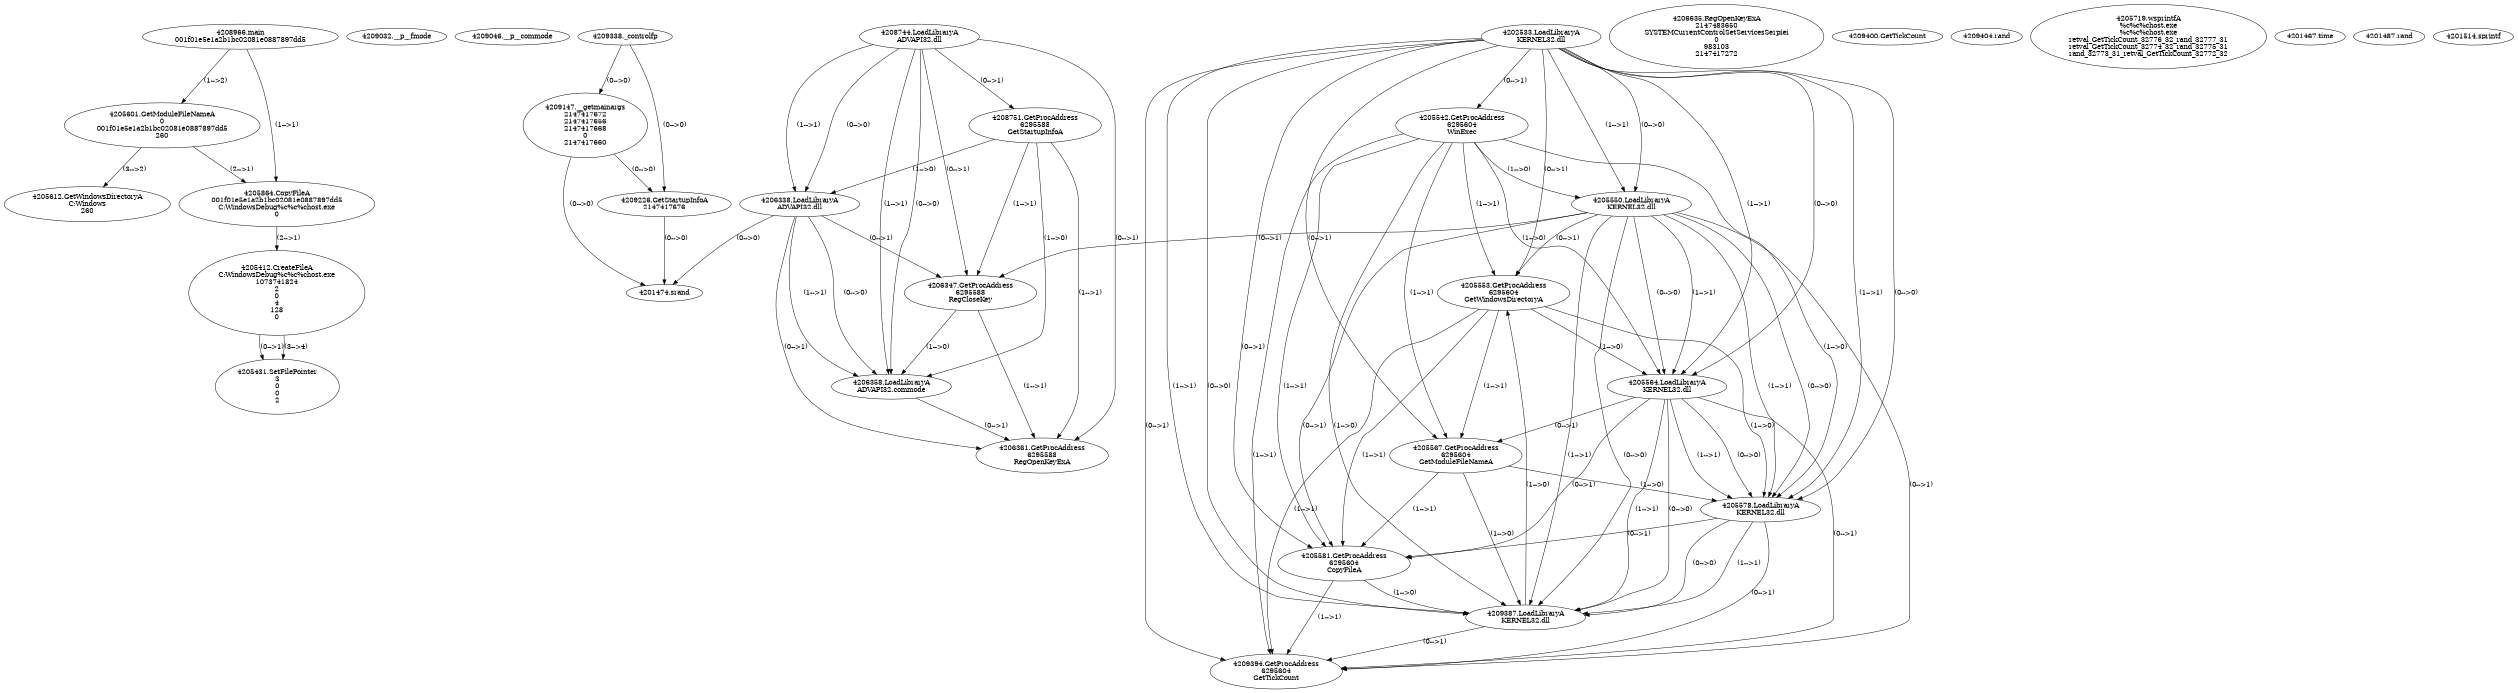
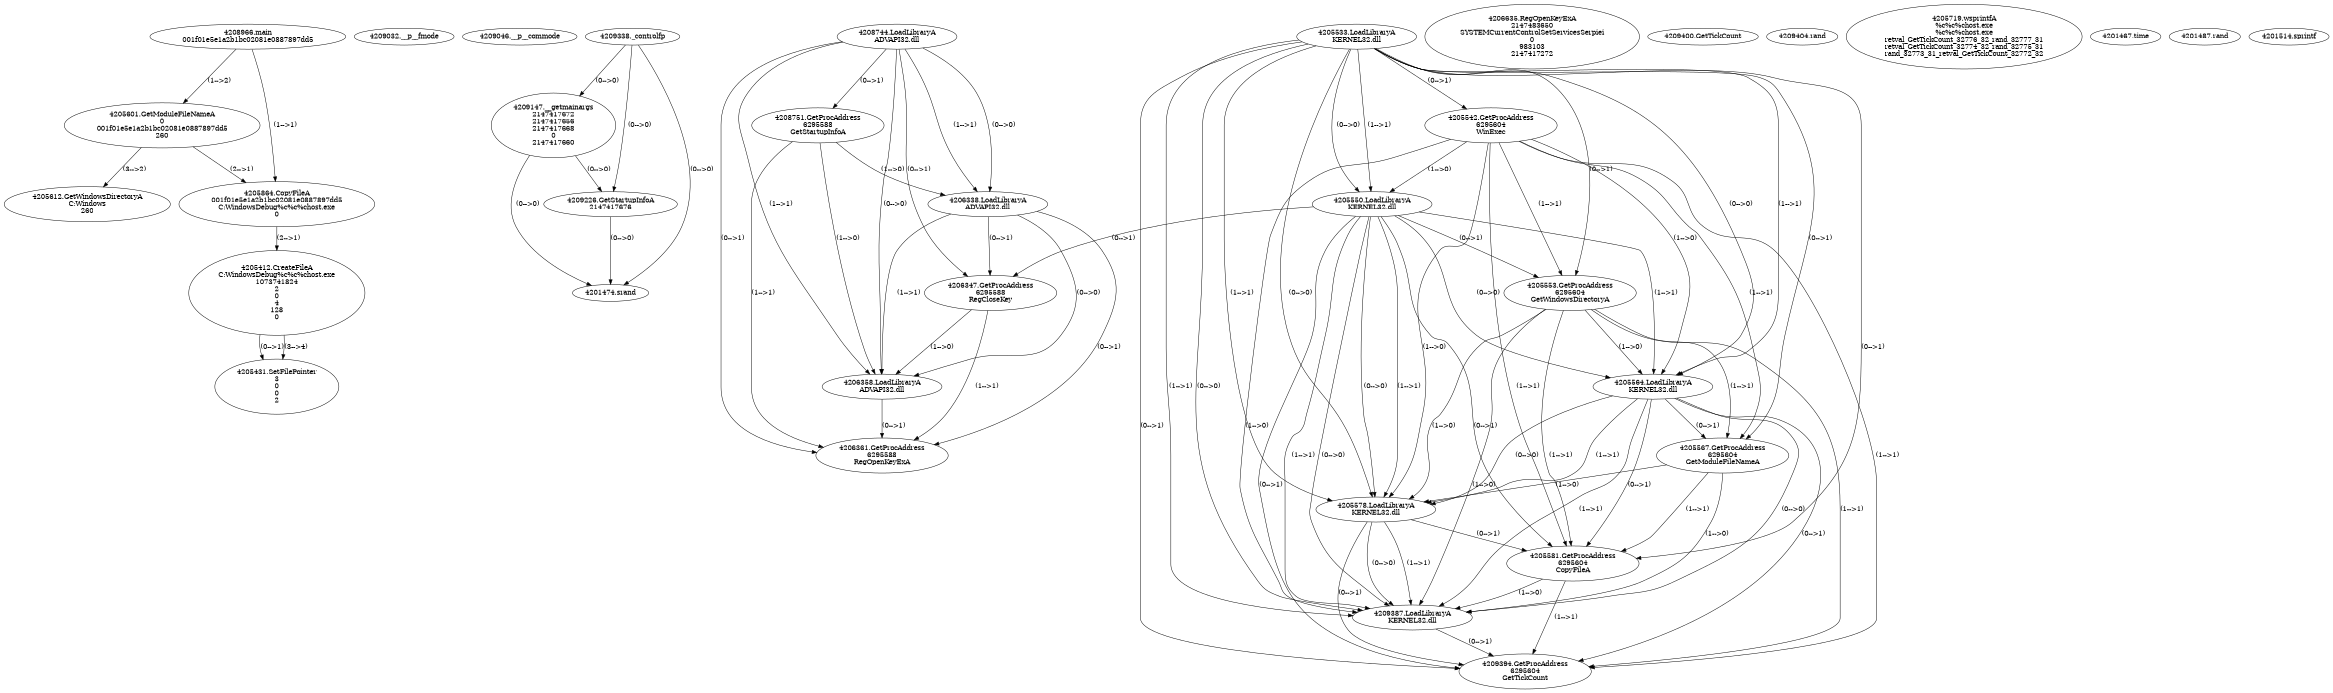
node "4202533.LoadLibraryA KERNEL32.dll": label "4202533.LoadLibraryA KERNEL32.dll" -> "4205533.LoadLibraryA KERNEL32.dll"
edge "4208751.GetProcAddress 6295588 GetStartupInfoA" -> "4206347.GetProcAddress 6295588 RegCloseKey": removed, label "(1-->1)"
edge "4206338.LoadLibraryA ADVAPI32.dll" -> "4201474.srand": now "4209338._controlfp" -> "4201474.srand"
node "4206358.LoadLibraryA ADVAPI32.commode": label "4206358.LoadLibraryA ADVAPI32.commode" -> "4206358.LoadLibraryA ADVAPI32.dll"
edge "4209387.LoadLibraryA KERNEL32.dll" -> "4205553.GetProcAddress 6295604 GetWindowsDirectoryA": reversed
